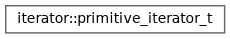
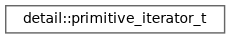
node "iterator::primitive_iterator_t": label "iterator::primitive_iterator_t" -> "detail::primitive_iterator_t"
